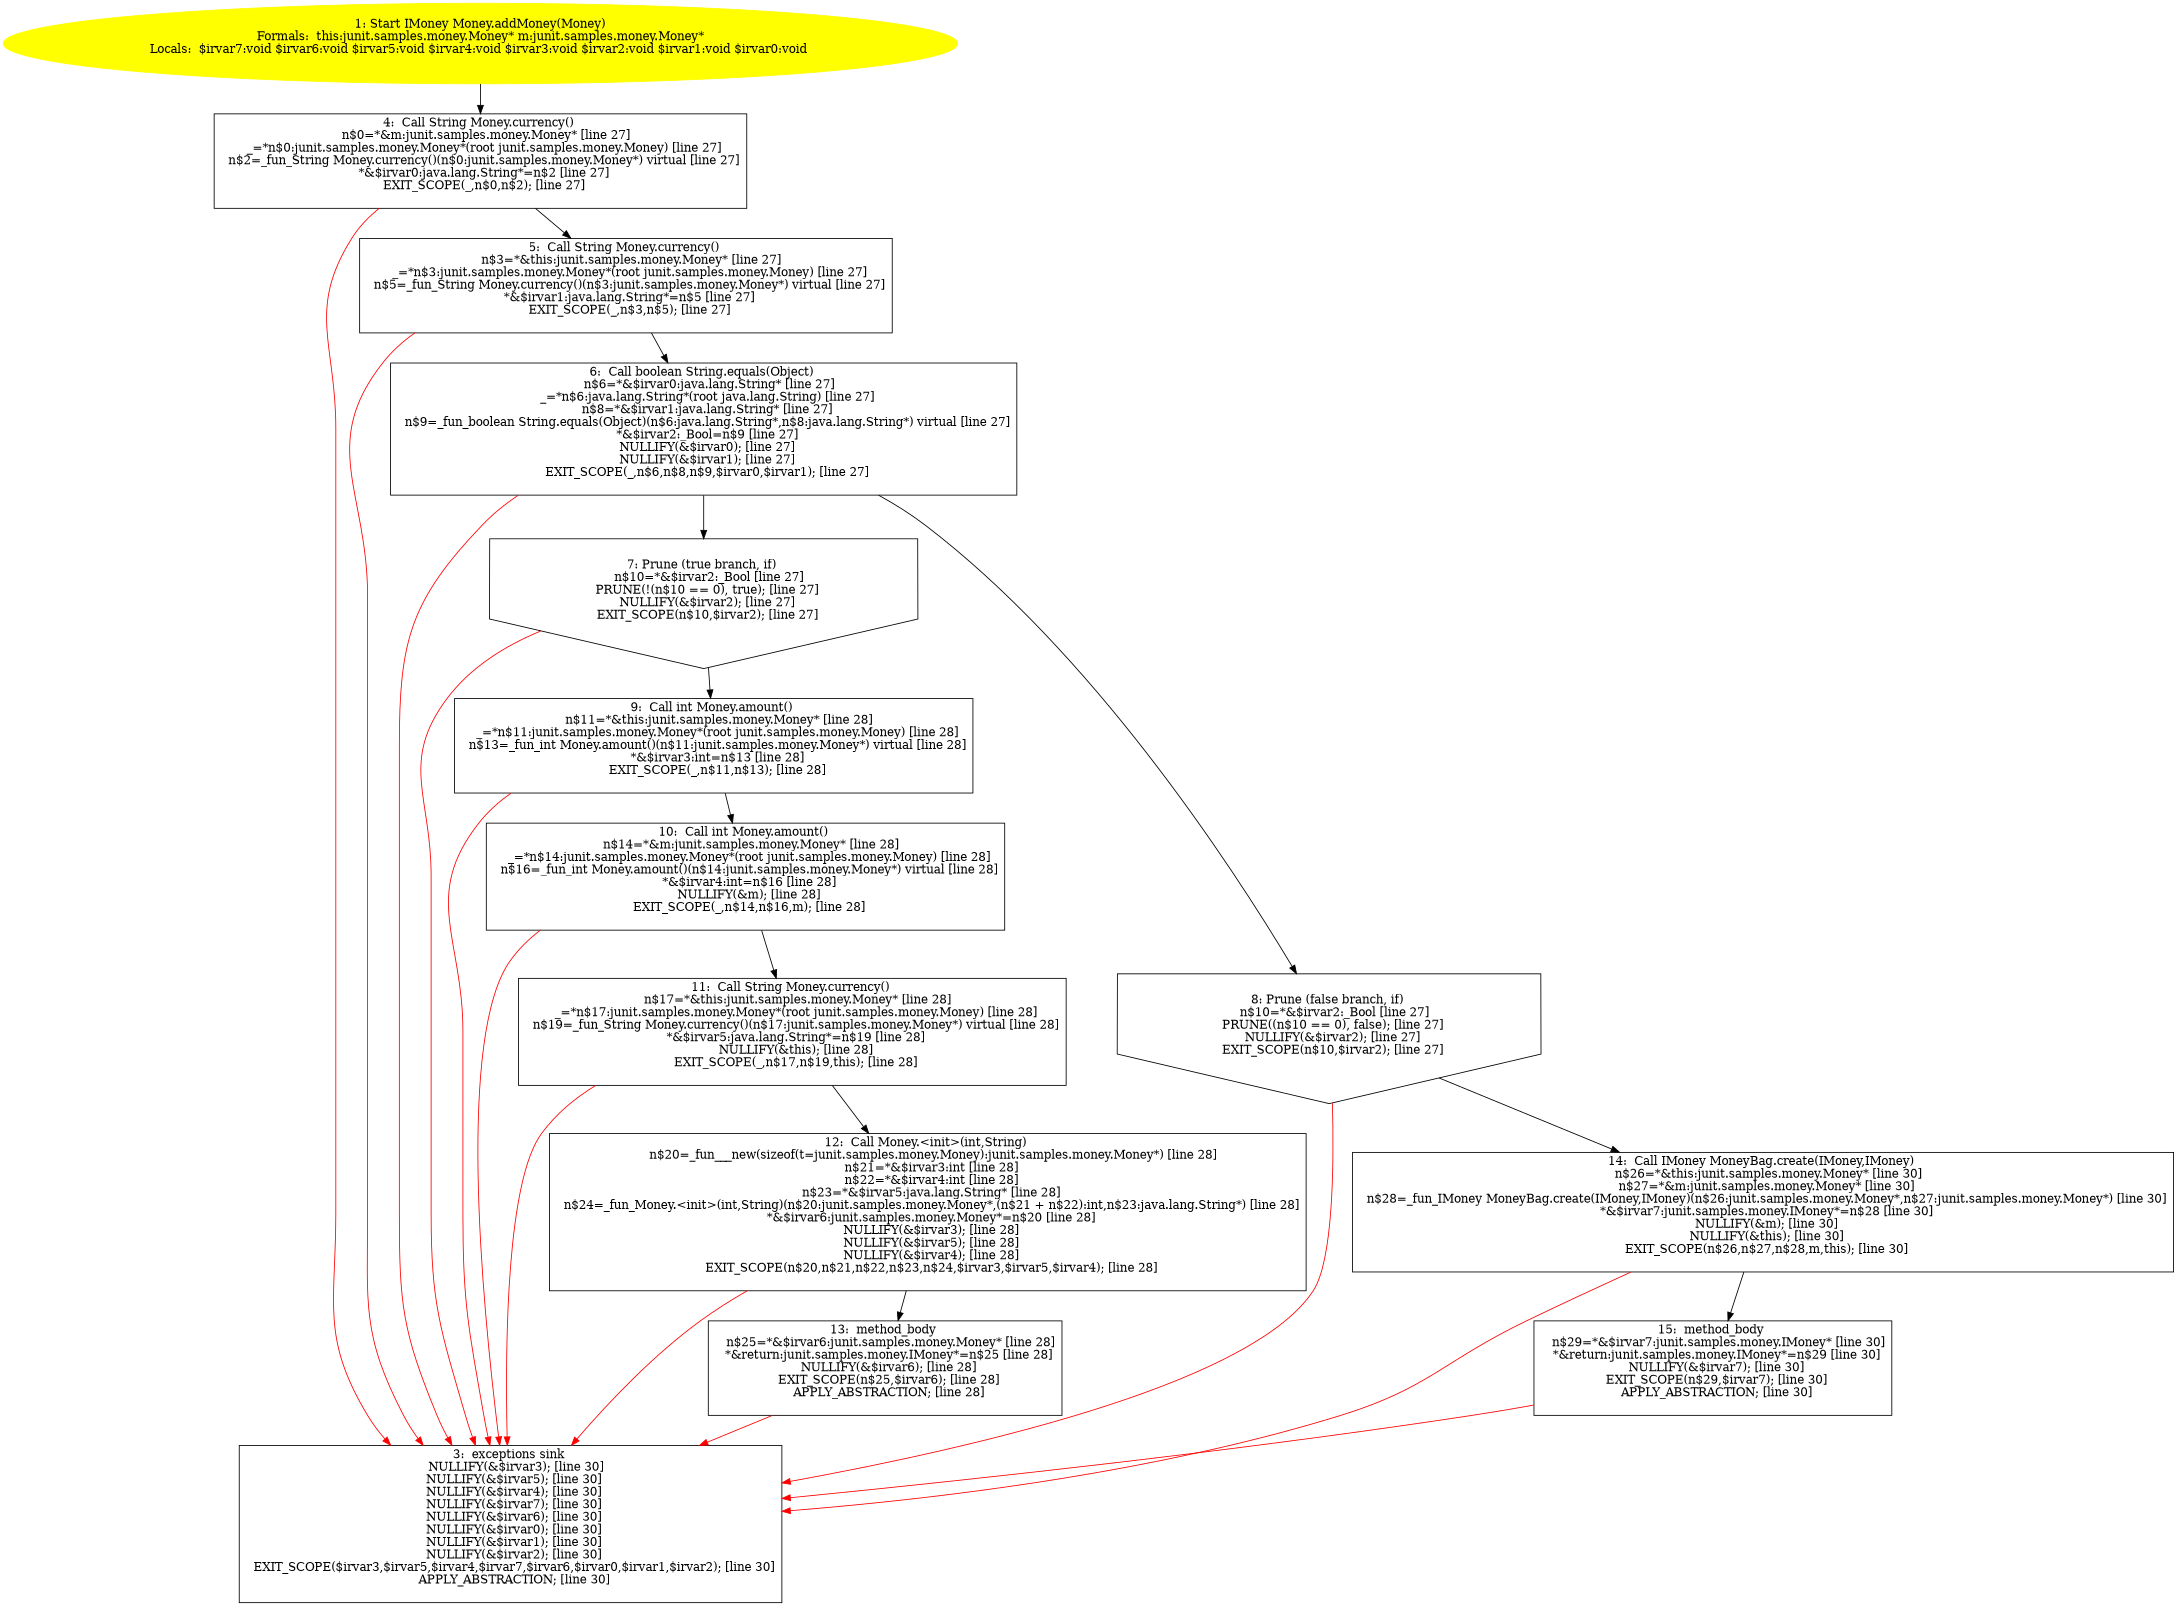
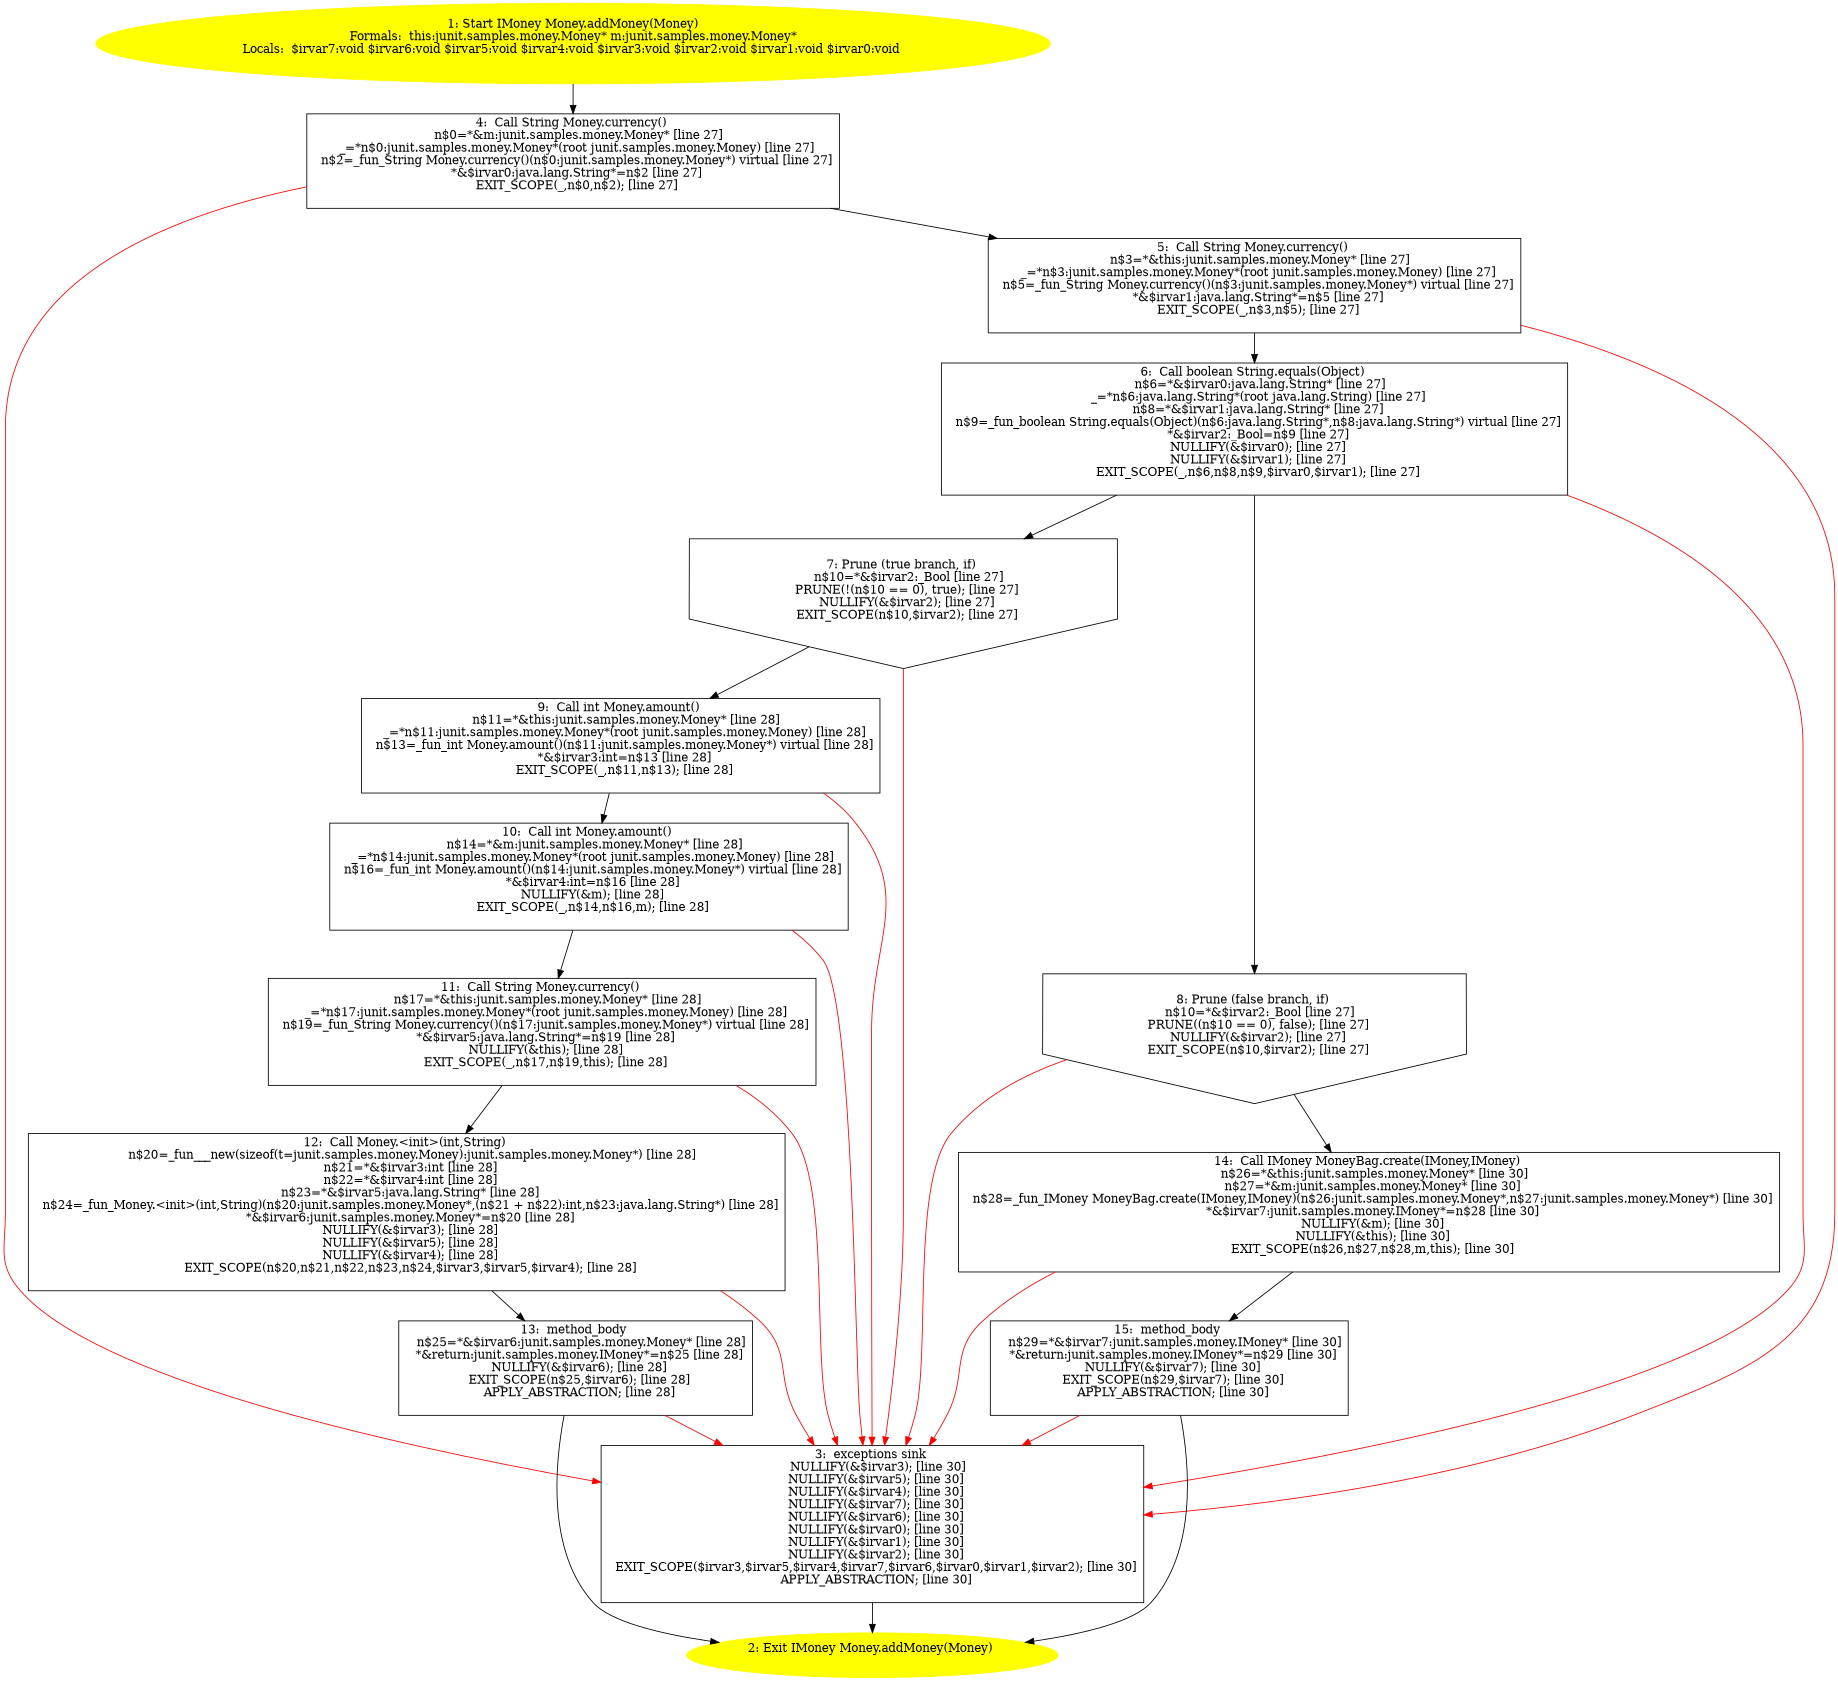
node "2: Exit IMoney Money.addMoney(Money)": added
